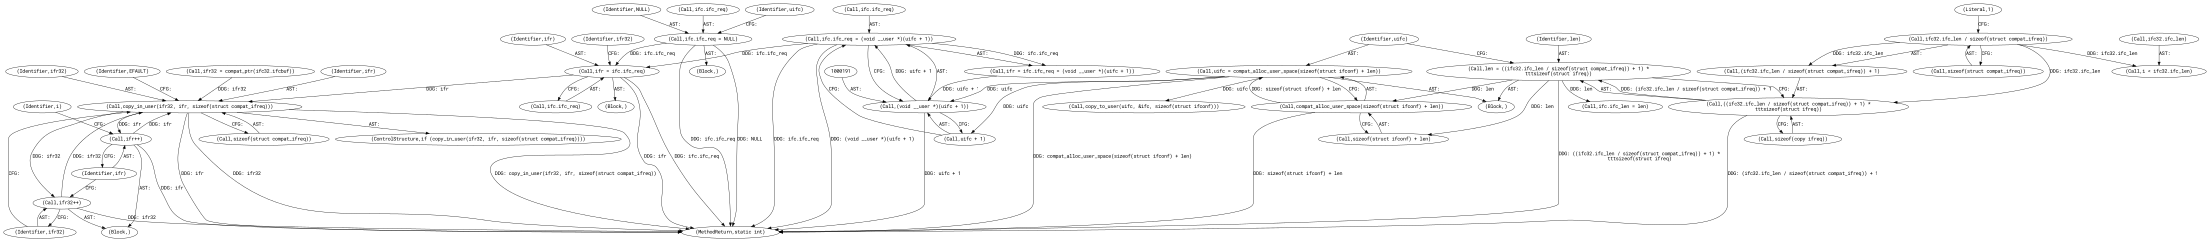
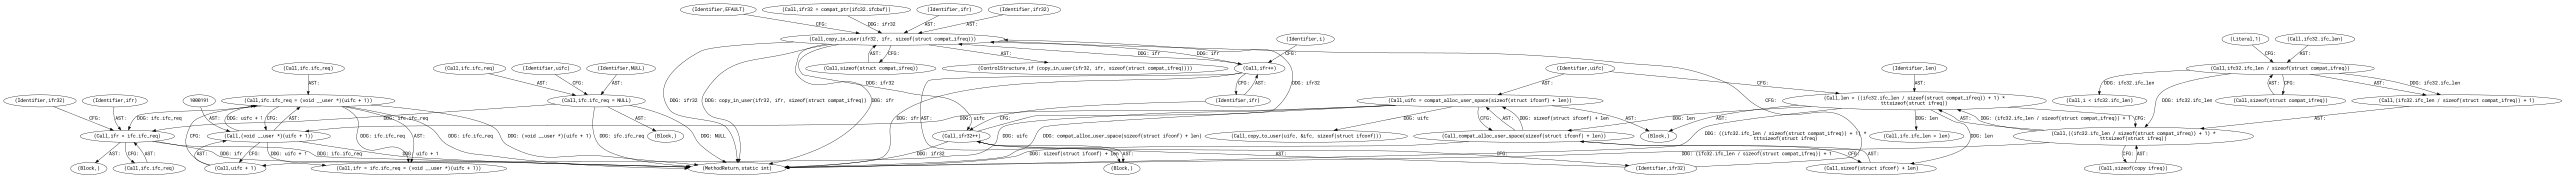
edge "(Call,ifc32.ifc_len)" -> "(Call,i < ifc32.ifc_len)": now "(Call,ifc32.ifc_len)" -> "(Call,ifc32.ifc_len / sizeof(struct compat_ifreq))"
edge "(Call,ifr = ifc.ifc_req = (void __user *)(uifc + 1))" -> "(Call,(void __user *)(uifc + 1))": reversed
edge "(Call,ifr = ifc.ifc_req)" -> "(Call,copy_in_user(ifr32, ifr, sizeof(struct compat_ifreq)))": removed, label "DDG: ifr"
